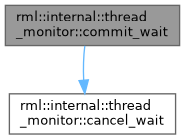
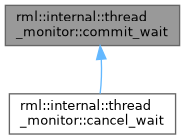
edge "rml::internal::thread _monitor::commit_wait" -> "rml::internal::thread _monitor::cancel_wait": reversed
